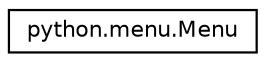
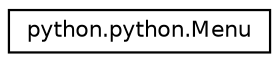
node "python.menu.Menu": label "python.menu.Menu" -> "python.python.Menu"
